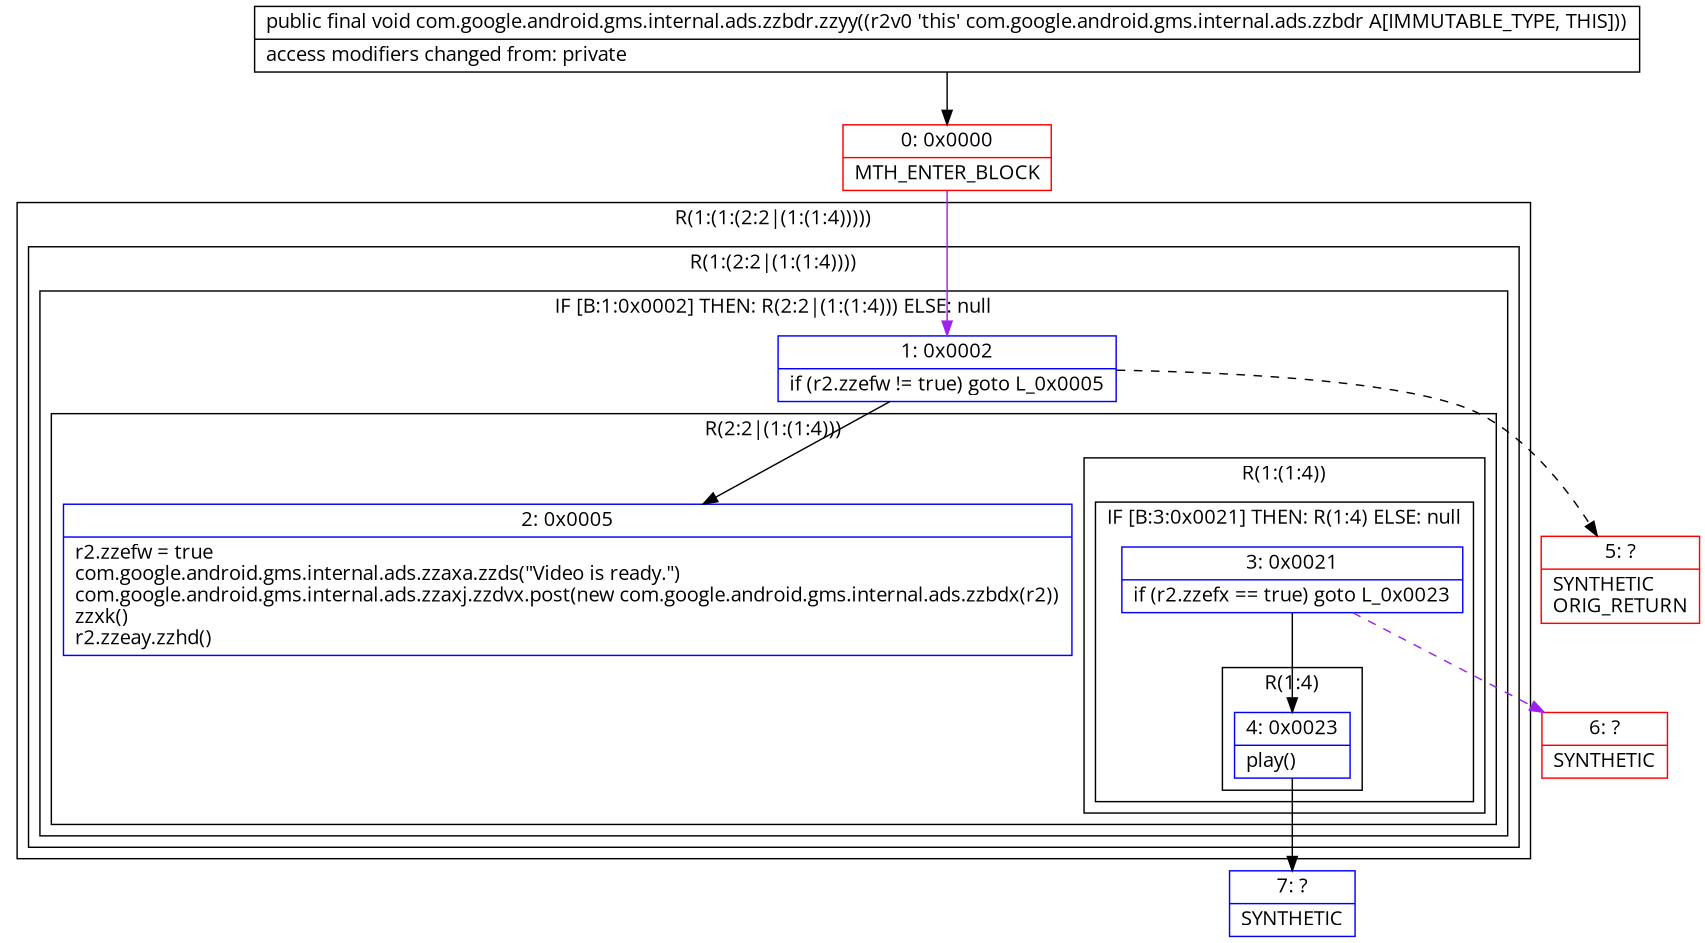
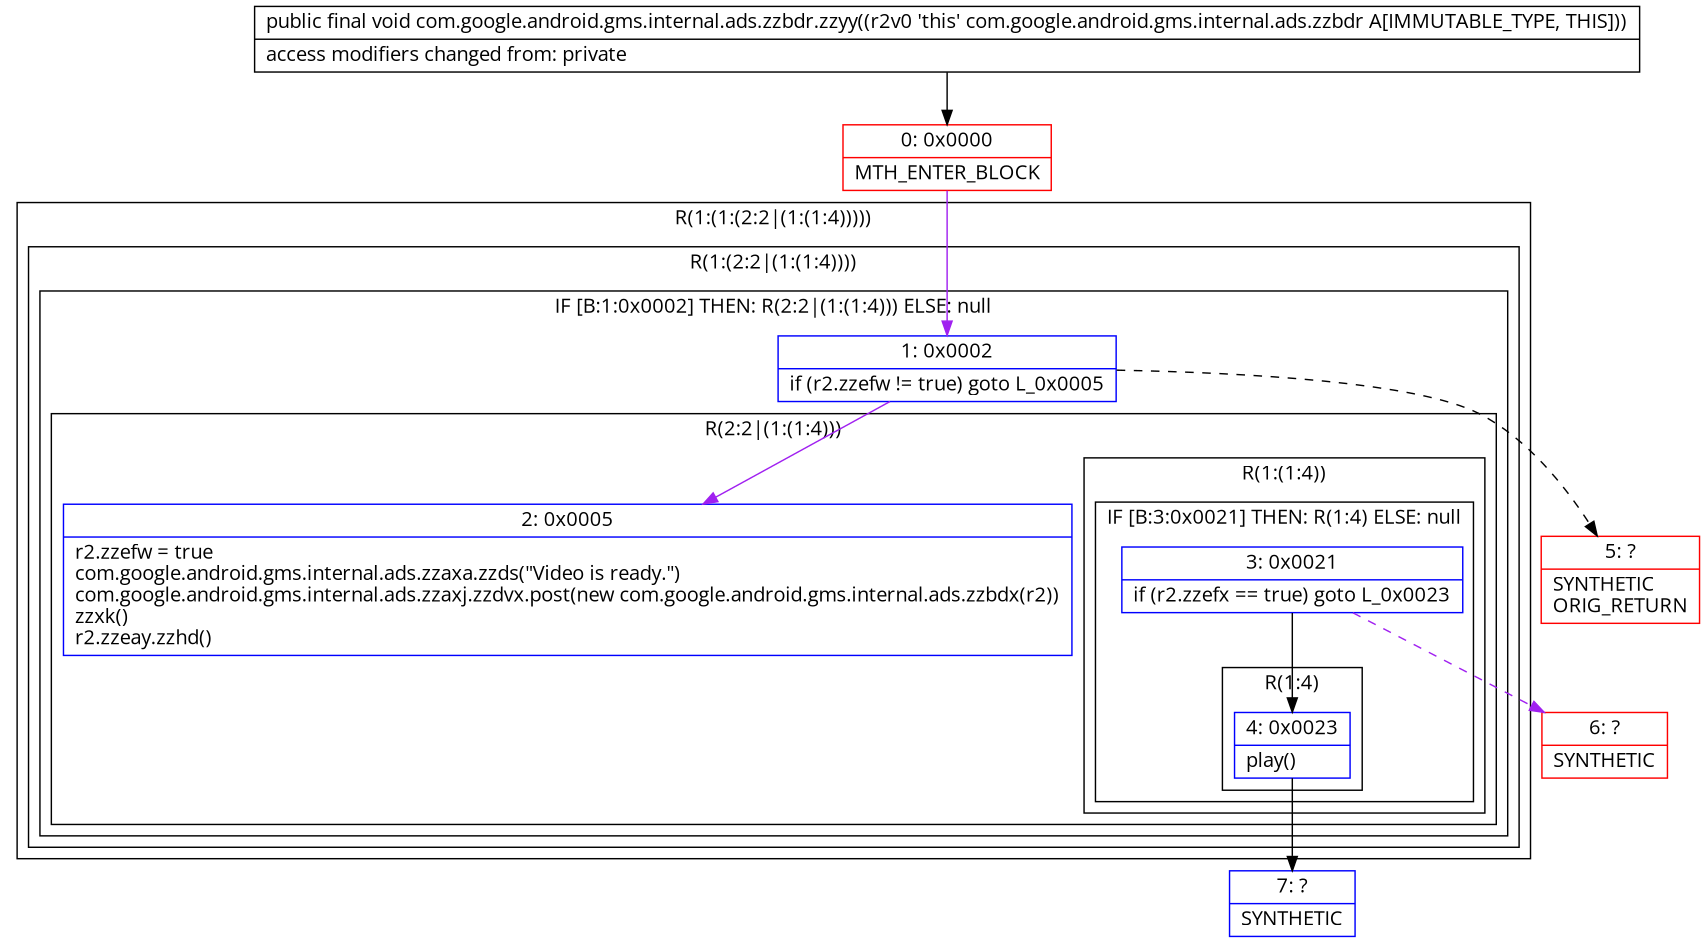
edge "1: 0x0002" -> "2: 0x0005": color black -> purple
